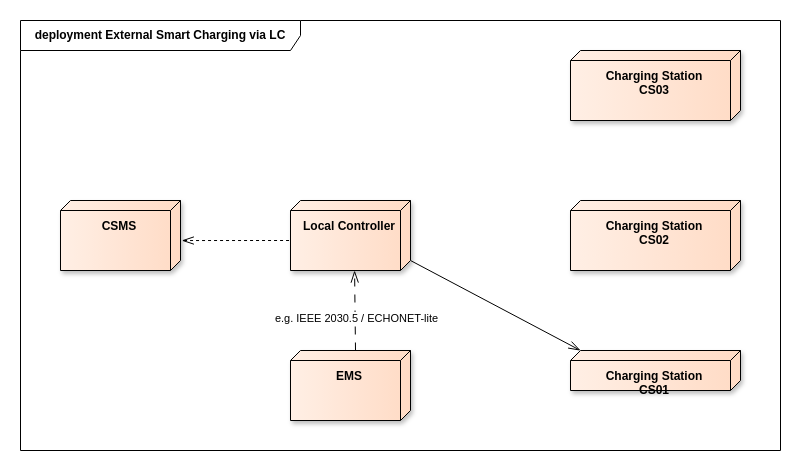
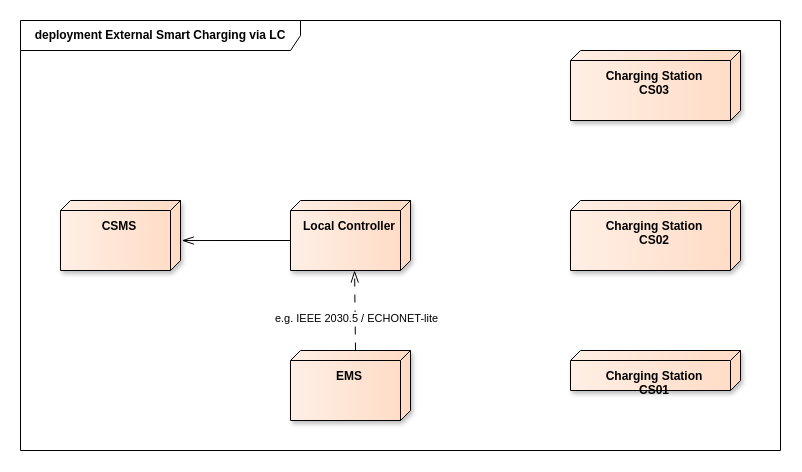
edge "Local Controller" -> "CSMS": style dashed -> solid
edge "Local Controller" -> "Charging Station CS01": removed
